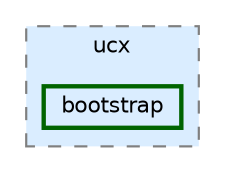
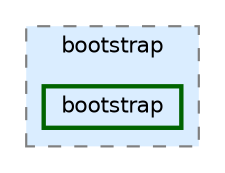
cluster "ucx": label "ucx" -> "bootstrap"
